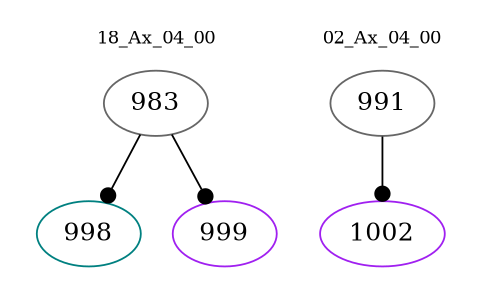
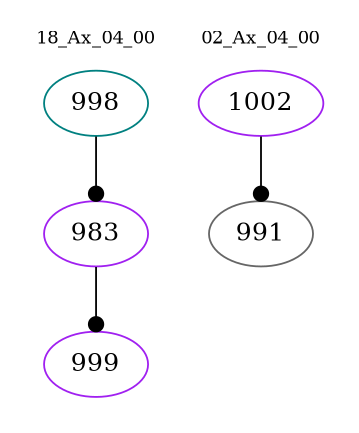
node "983": color gray40 -> purple
edge "991" -> "1002": reversed
edge "983" -> "998": reversed
